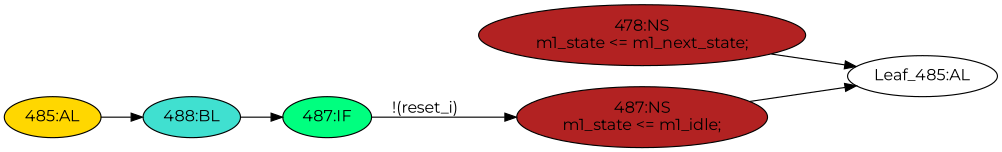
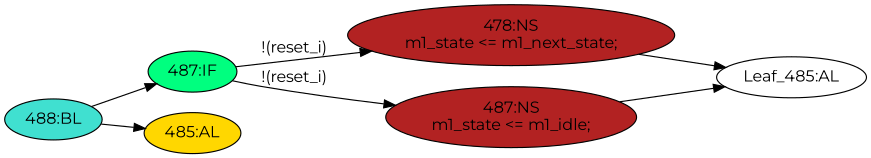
edge "487:IF" -> "478:NS m1_state <= m1_next_state;": added, label "!(reset_i)"
edge "485:AL" -> "488:BL": reversed
